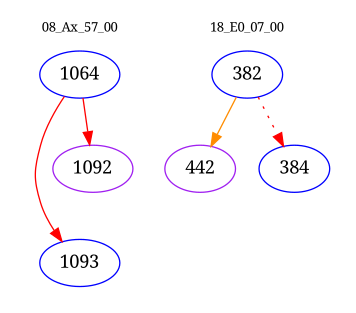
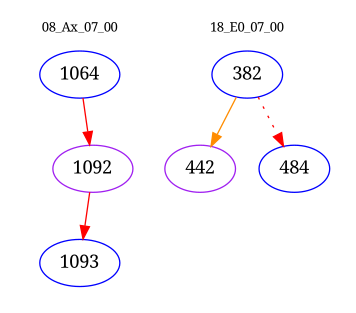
cluster "08_Ax_57_00": label "08_Ax_57_00" -> "08_Ax_07_00"
edge "1064" -> "1093": now "1092" -> "1093"
node "384": label "384" -> "484"
